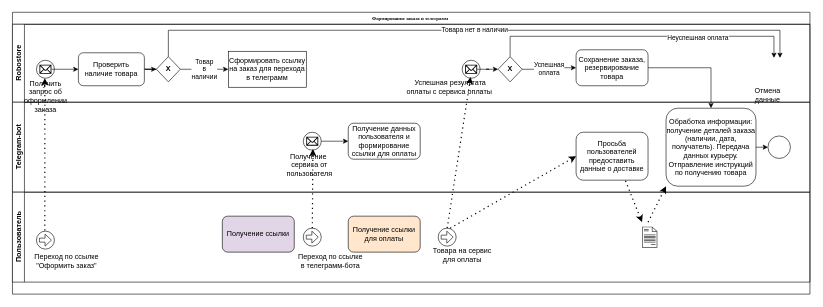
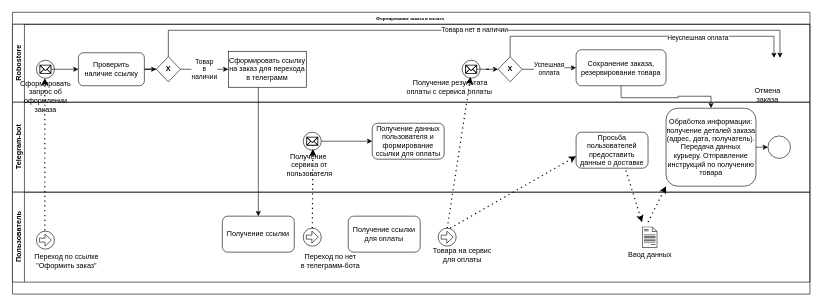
node "Формирование заказа и телеграмм": label "Формирование заказа и телеграмм" -> "Формирование заказа и оплата"
node "Сохранение заказа, резервирование товара": size 72x36 -> 90x36
node "Проверить наличие товара": label "Проверить наличие товара" -> "Проверить наличие ссылку"
node "Успешная результата оплаты с сервиса оплаты": label "Успешная результата оплаты с сервиса оплаты" -> "Получение результата оплаты с сервиса оплаты"
node "Отмена данные": label "Отмена данные" -> "Отмена заказа"
node "Получить запрос об оформлении заказа": label "Получить запрос об оформлении заказа" -> "Сформировать запрос об оформлении заказа"
node "Получение данных пользователя и формирование ссылки для оплаты": moved (384, 141) -> (408, 141)
node "Обработка информации: получение деталей заказа (наличии, дата, получатель). Передача данных курьеру. Отправление инструкций по получению товара": label "Обработка информации: получение деталей заказа (наличии, дата, получатель). Передача данных курьеру. Отправление инструкций по получению товара" -> "Обработка информации: получение деталей заказа (адрес, дата, получатель). Передача данных курьеру. Отправление инструкций по получению товара"
node "Просьба пользователей предоставить данные о доставке": size 72x48 -> 72x36
edge "Сформировать ссылку на заказ для перехода в телеграмм" -> "Получение ссылки": added
node "Получение ссылки": fillcolor #e1d5e7 -> #ffffff
node "Получение ссылки для оплаты": fillcolor #ffe6cc -> #ffffff
node "Ввод данных": added
node "Переход по ссылке в телеграмм-бота": label "Переход по ссылке в телеграмм-бота" -> "Переход по нет в телеграмм-бота"
